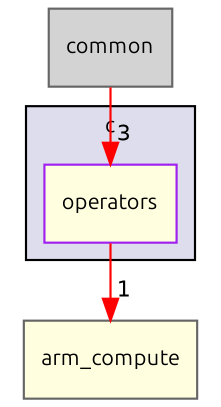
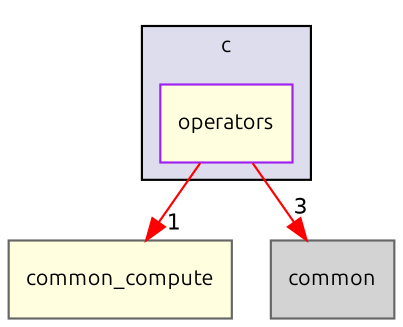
edge "common" -> "operators": reversed
node "arm_compute": label "arm_compute" -> "common_compute"
